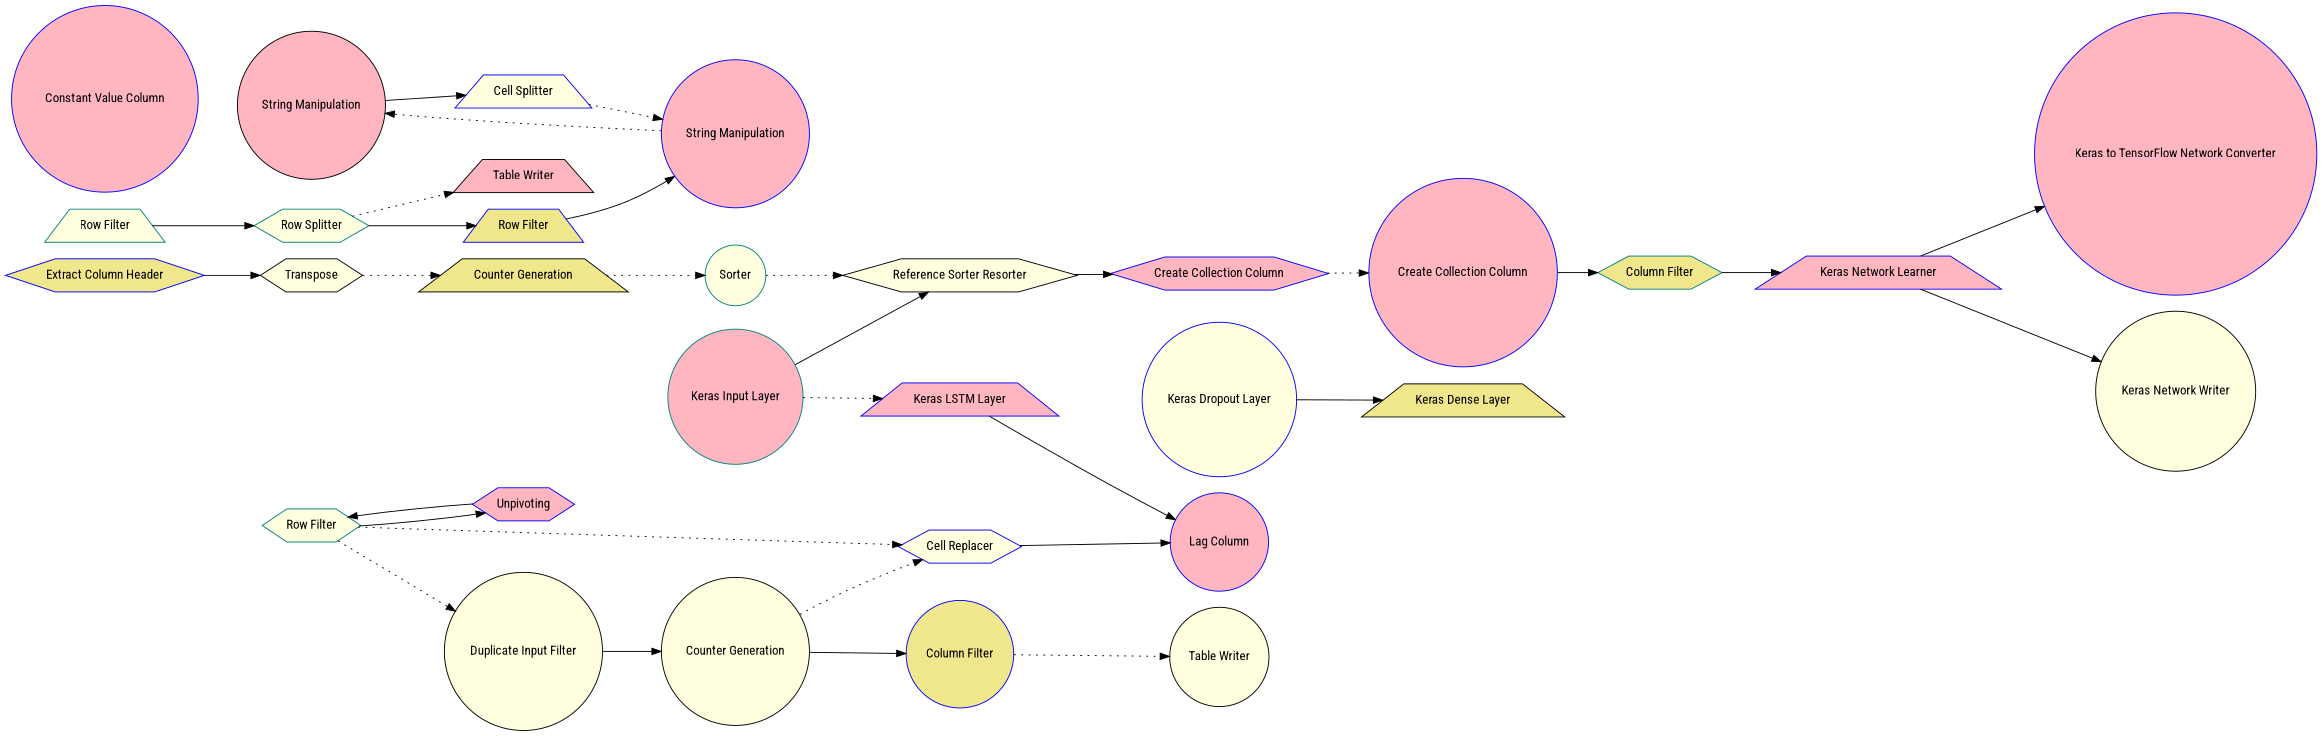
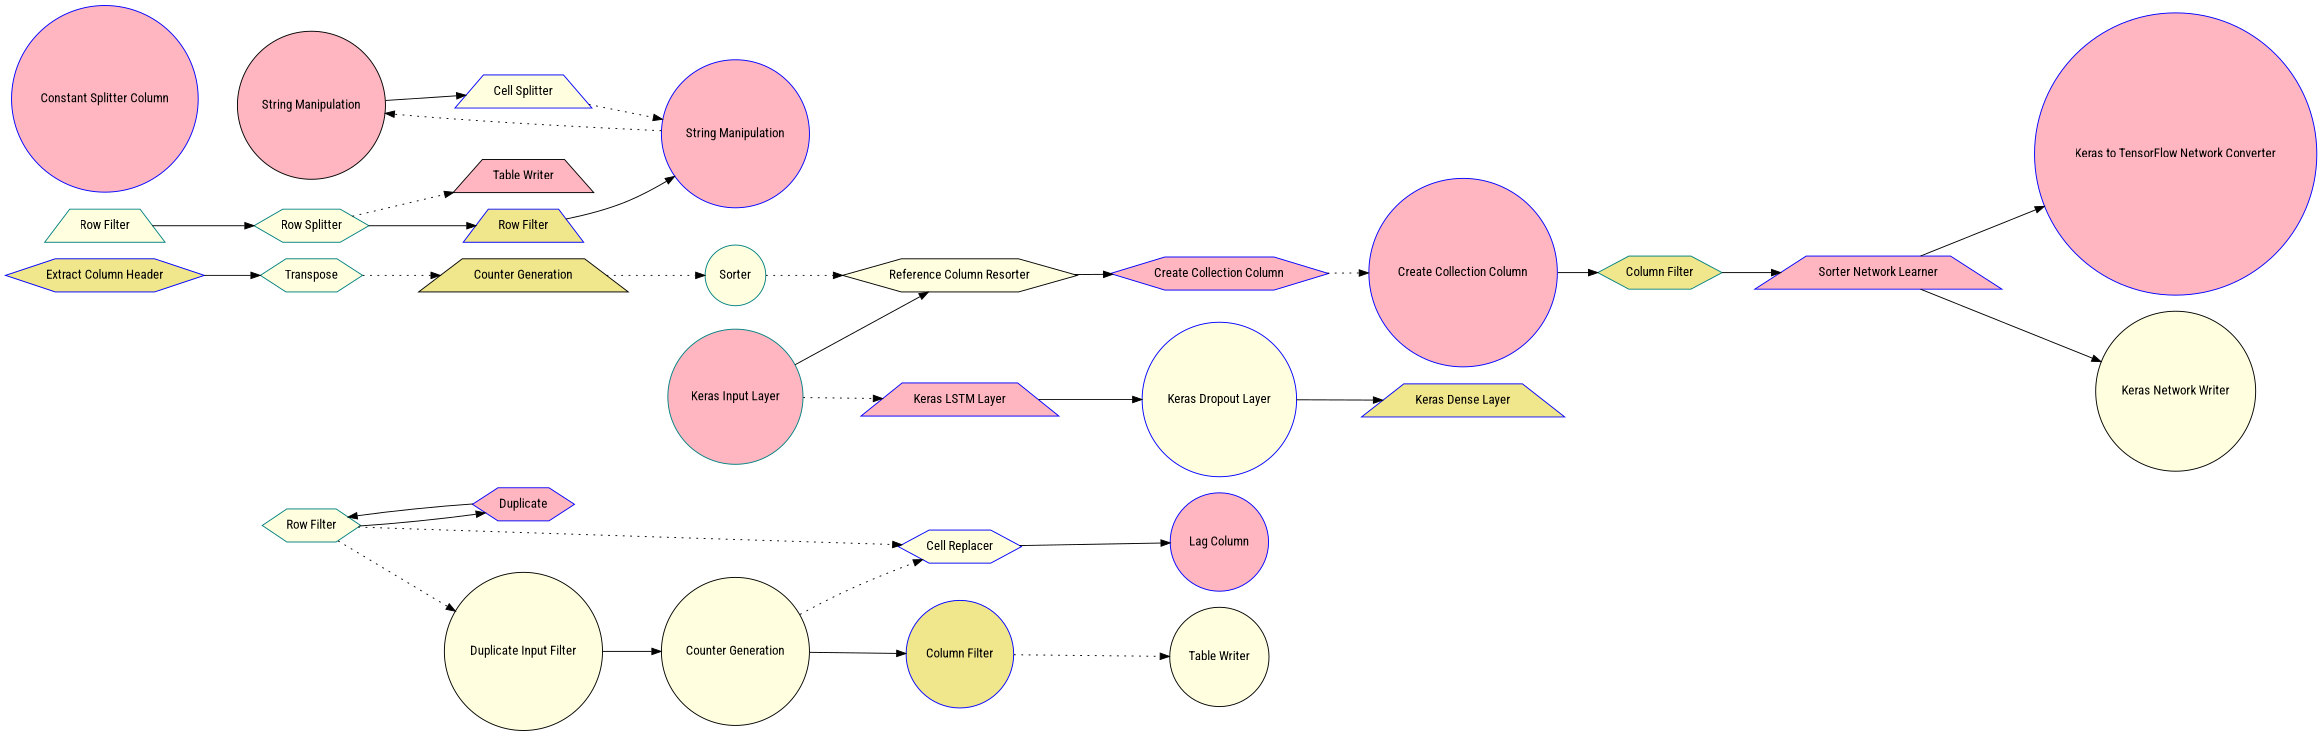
node "Constant Value Column": label "Constant Value Column" -> "Constant Splitter Column"
node "Keras Network Learner": label "Keras Network Learner" -> "Sorter Network Learner"
node "Transpose": color black -> teal
node "Reference Sorter Resorter": label "Reference Sorter Resorter" -> "Reference Column Resorter"
node "Keras Dense Layer": color black -> blue
edge "Keras LSTM Layer" -> "Lag Column": now "Keras LSTM Layer" -> "Keras Dropout Layer"
node "Unpivoting": label "Unpivoting" -> "Duplicate"
